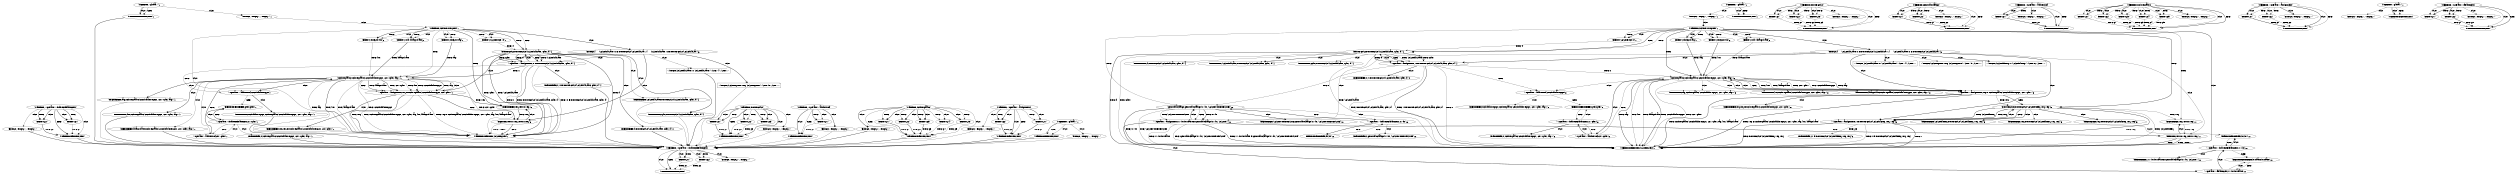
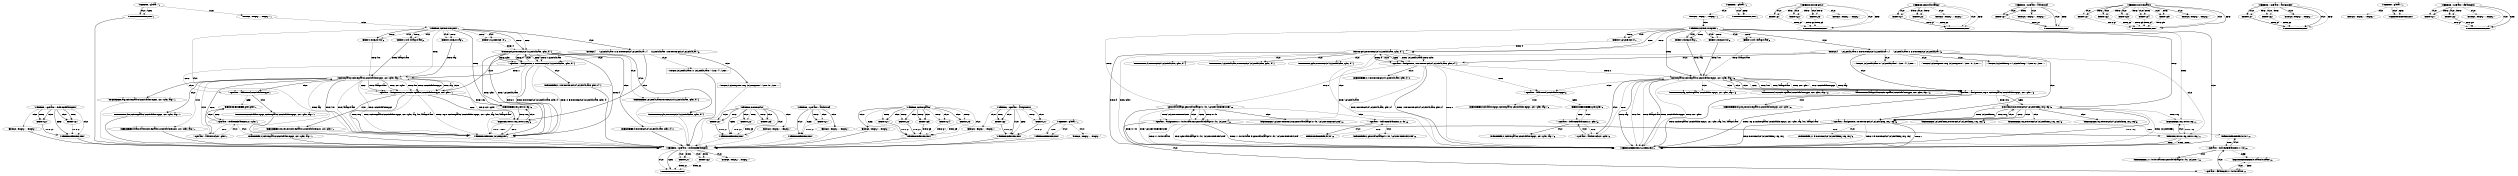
edge "(<operator>.indirectFieldAccess,s->bs)" -> "(qemu_blockalign,qemu_blockalign(s->bs, SCSI_DMA_BUF_SIZE))": removed, label "CFG:"
edge "(<operator>.indirectFieldAccess,s->bs)" -> "(FIELD_IDENTIFIER,bs,bs)": label "CFG: " -> "AST: "
edge "(<operator>.assignment,r = DO_UPCAST(SCSIDiskReq, req, req))" -> "(IDENTIFIER,r,r = DO_UPCAST(SCSIDiskReq, req, req))": label "DDG: p3" -> "AST: "
edge "(<operator>.assignment,r = DO_UPCAST(SCSIDiskReq, req, req))" -> "(FIELD_IDENTIFIER,iov,iov)": label "SCSI: " -> "CFG: "
